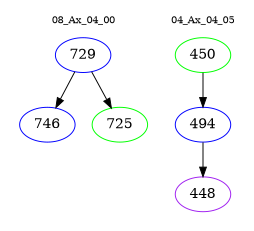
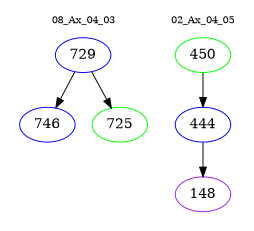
cluster "08_Ax_04_00": label "08_Ax_04_00" -> "08_Ax_04_03"
cluster "04_Ax_04_05": label "04_Ax_04_05" -> "02_Ax_04_05"
node "494": label "494" -> "444"
node "448": label "448" -> "148"
